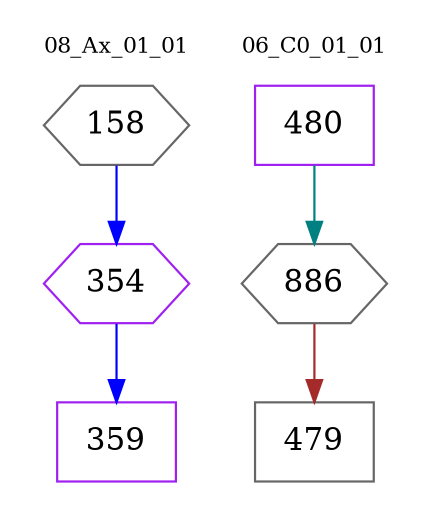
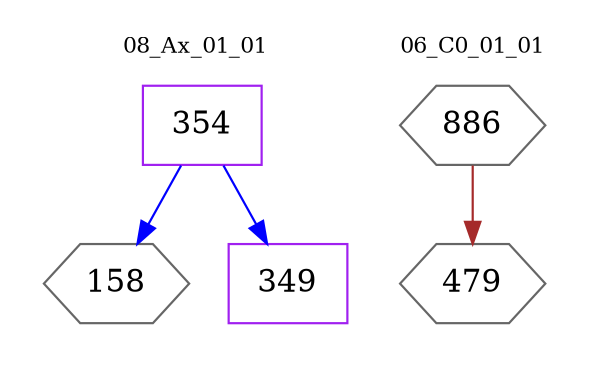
node "480": removed
edge "158" -> "354": reversed
node "354": shape hexagon -> box
node "359": label "359" -> "349"
node "479": shape box -> hexagon
